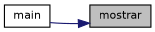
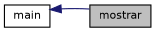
edge "main" -> "mostrar": reversed
